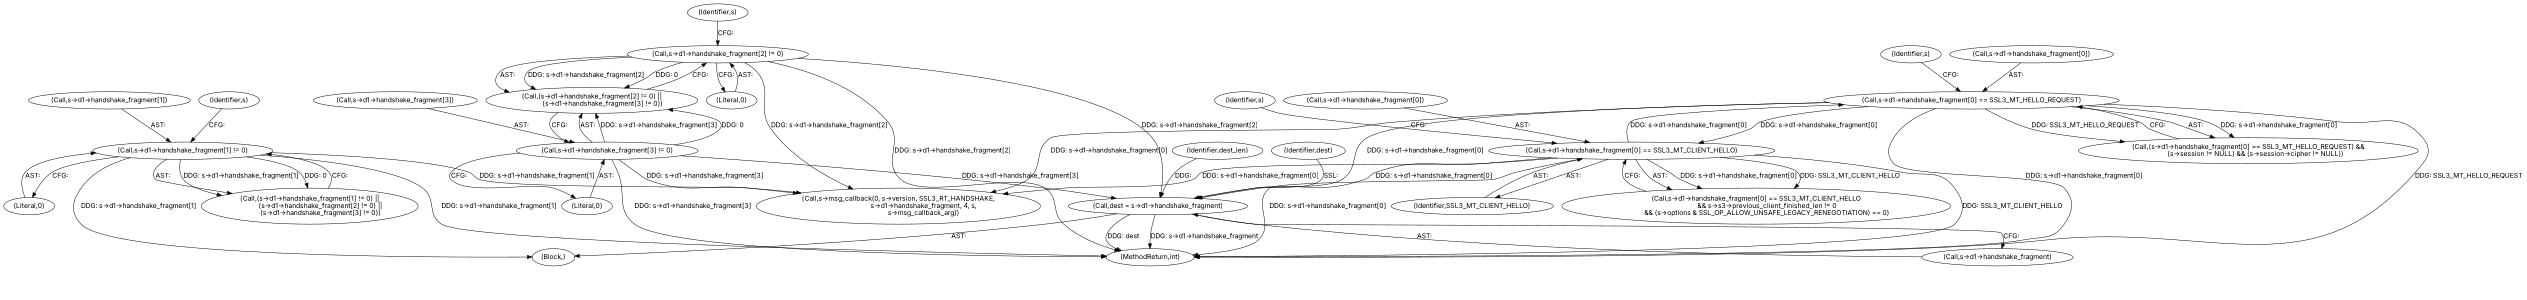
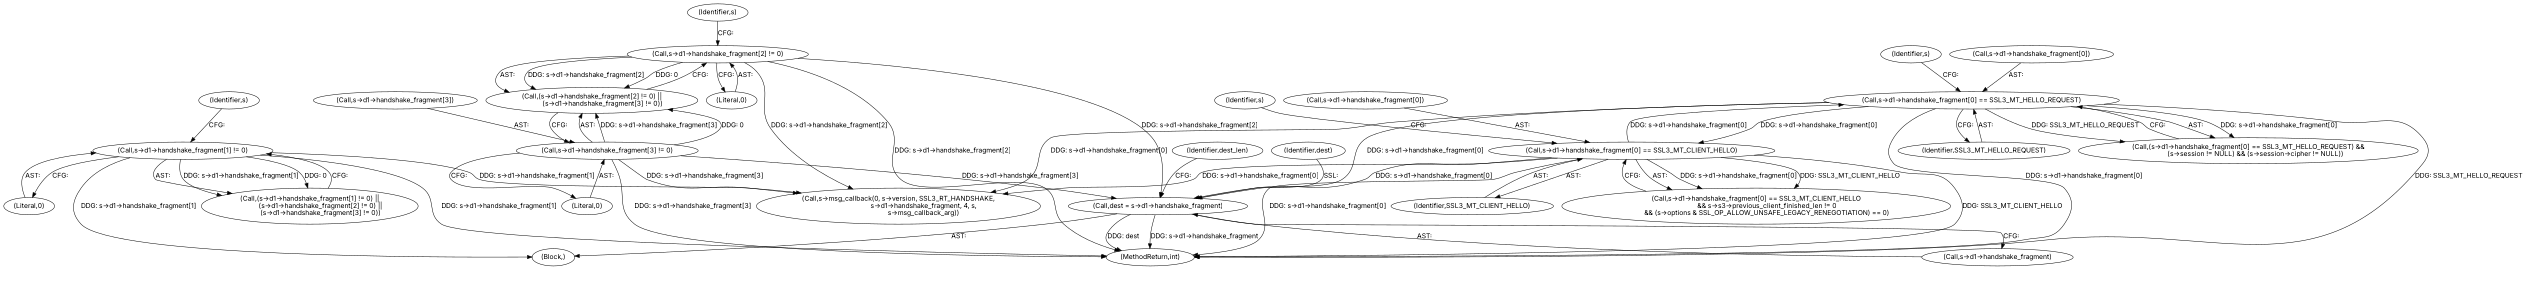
node "(Call,s->d1->handshake_fragment[1])": removed
node "(Identifier,SSL3_MT_HELLO_REQUEST)": added
edge "(Identifier,dest_len)" -> "(Call,dest = s->d1->handshake_fragment)": label "DDG: " -> "CFG: "
